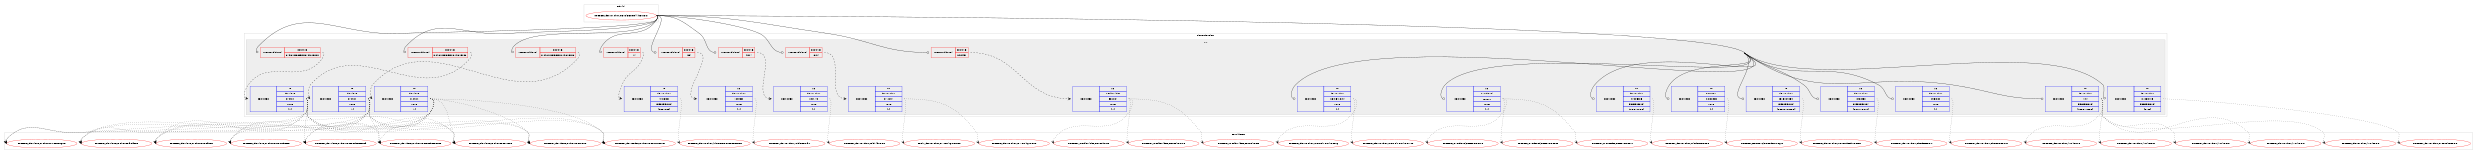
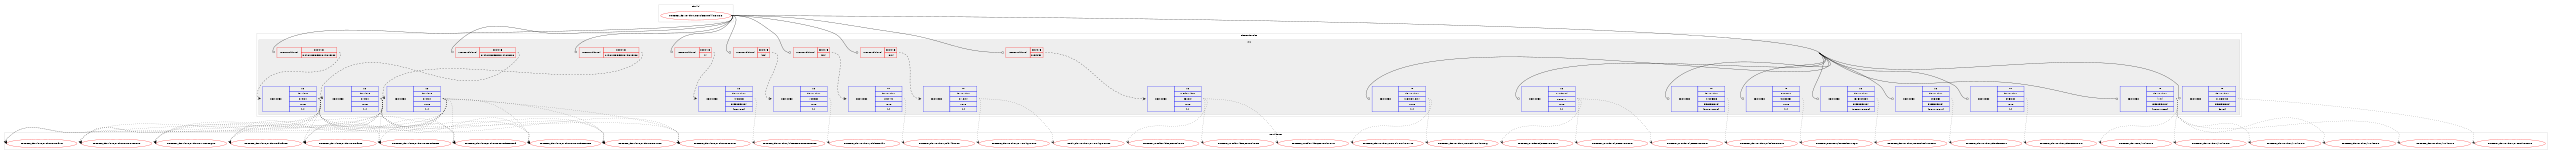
node "portage://dev-lang/python-3.11.9-r1": added
node "portage://dev-codes/python-3.10.14_p1-r1": label "portage://dev-codes/python-3.10.14_p1-r1" -> "portage://dev-lang/python-3.10.14_p1-r1"
node "portage://sys-codes/gettext-0.22.4": label "portage://sys-codes/gettext-0.22.4" -> "portage://sys-devel/gettext-0.22.4"
node "portage://dev-python/lxml-5.1.0": label "portage://dev-python/lxml-5.1.0" -> "portage://dev-app/lxml-5.1.0"
